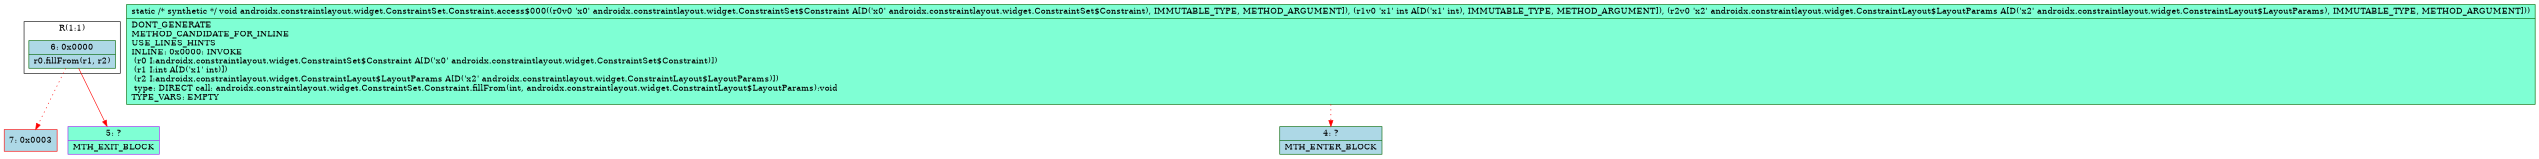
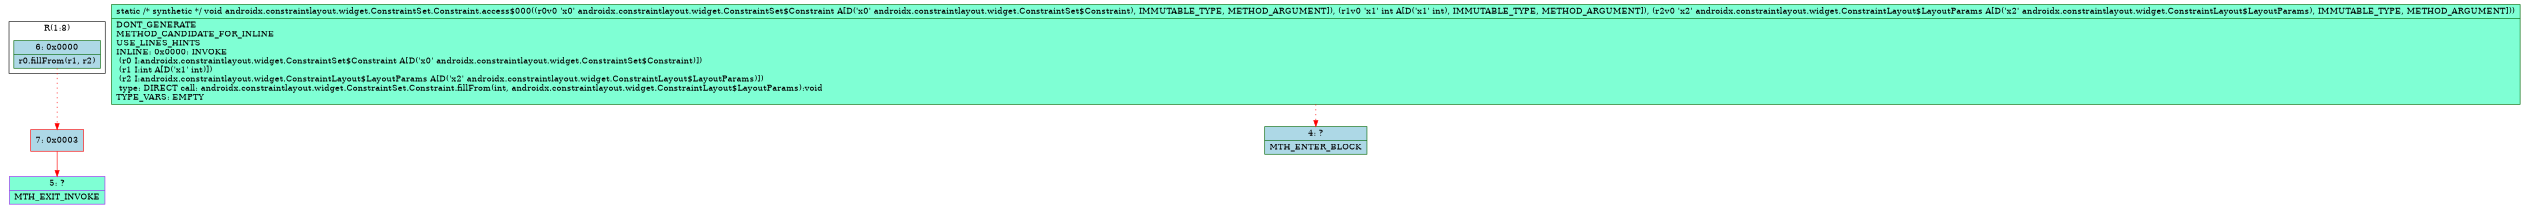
cluster "R(1:1)": label "R(1:1)" -> "R(1:8)"
edge "6: 0x0000" -> "5: ?": now "7: 0x0003" -> "5: ?"
node "5: ?": text "MTH_EXIT_BLOCK" -> "MTH_EXIT_INVOKE"
